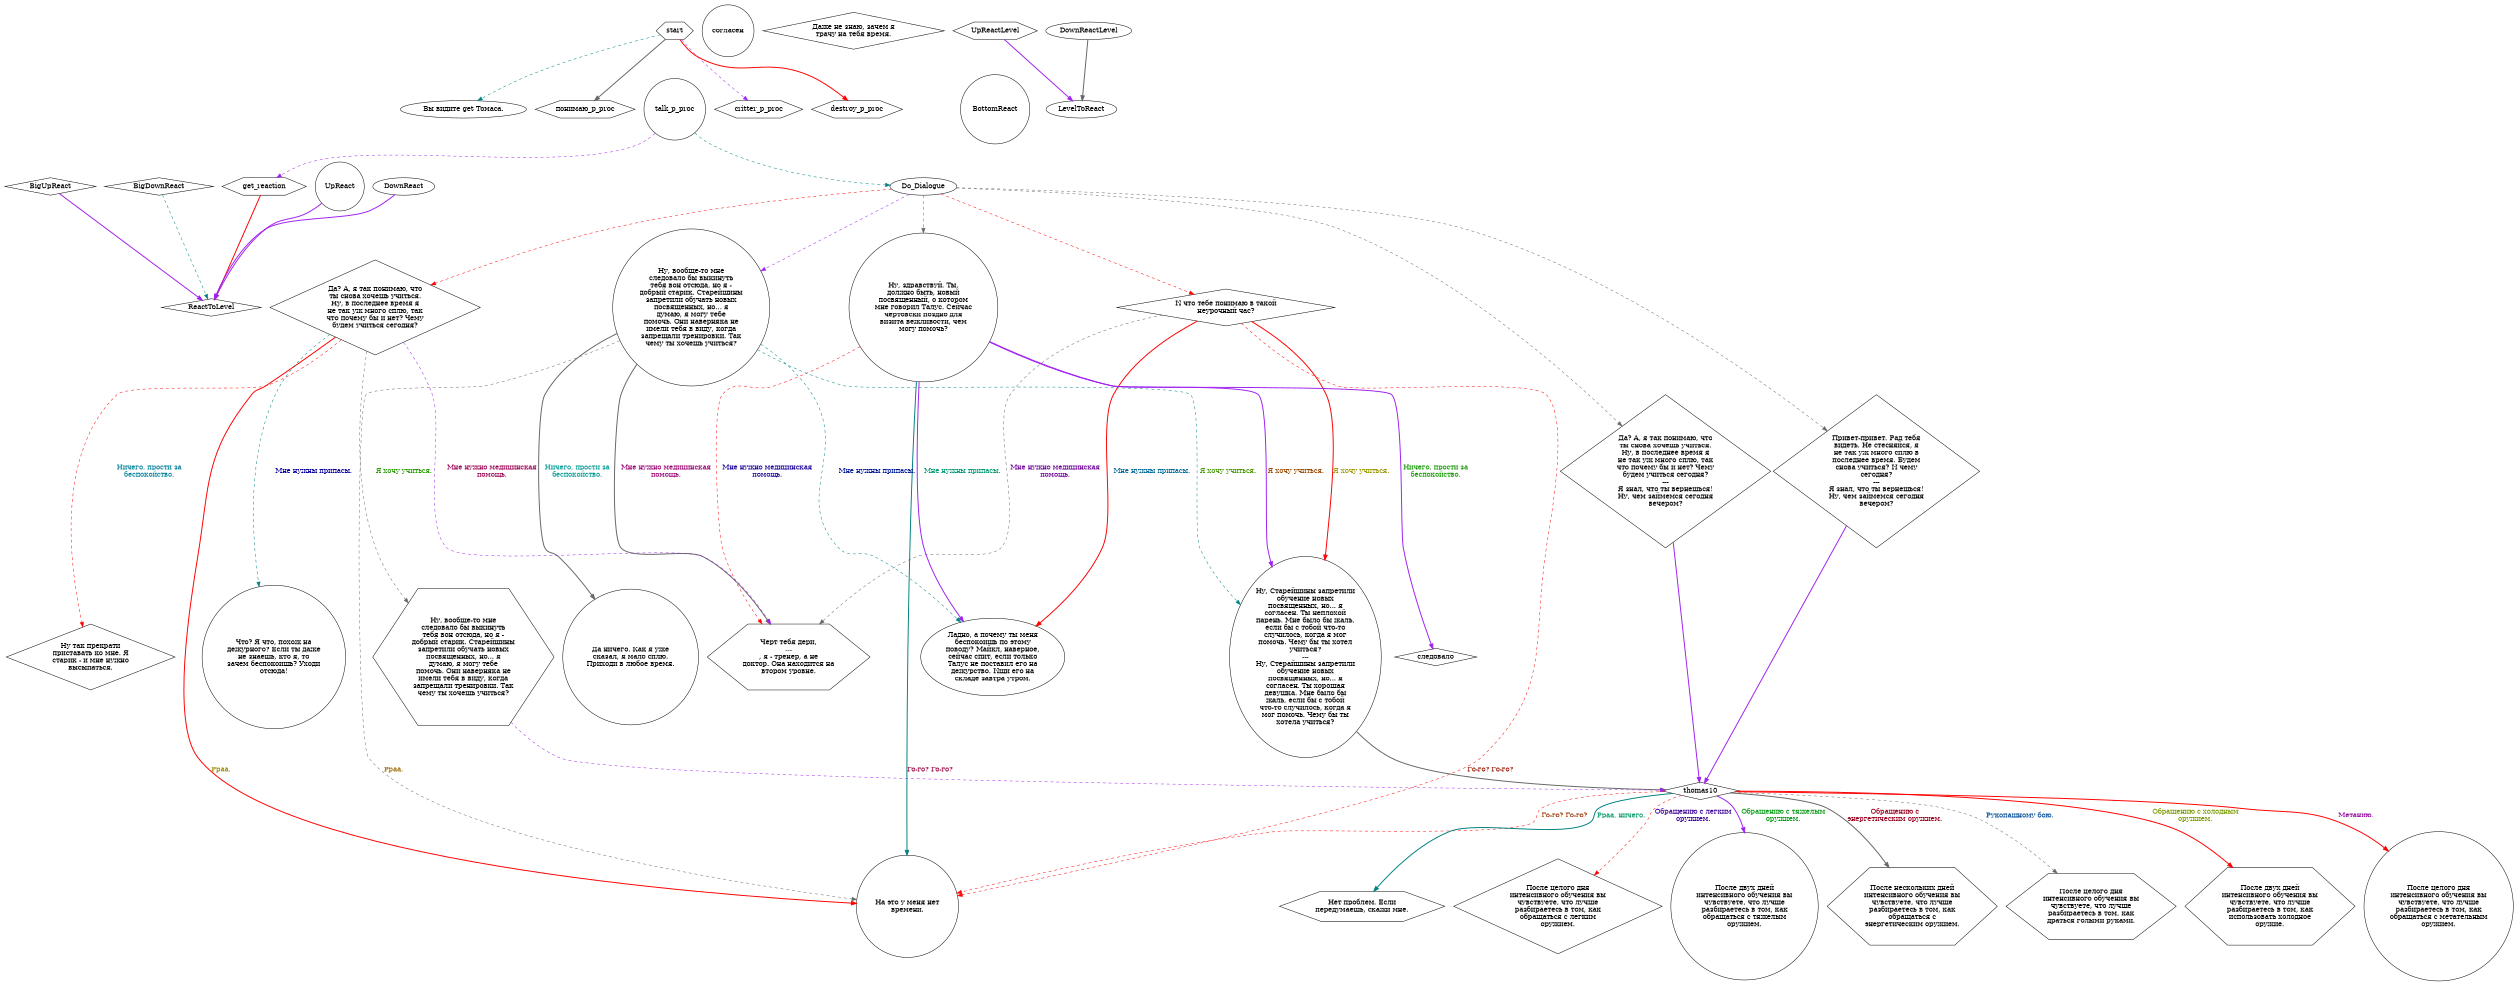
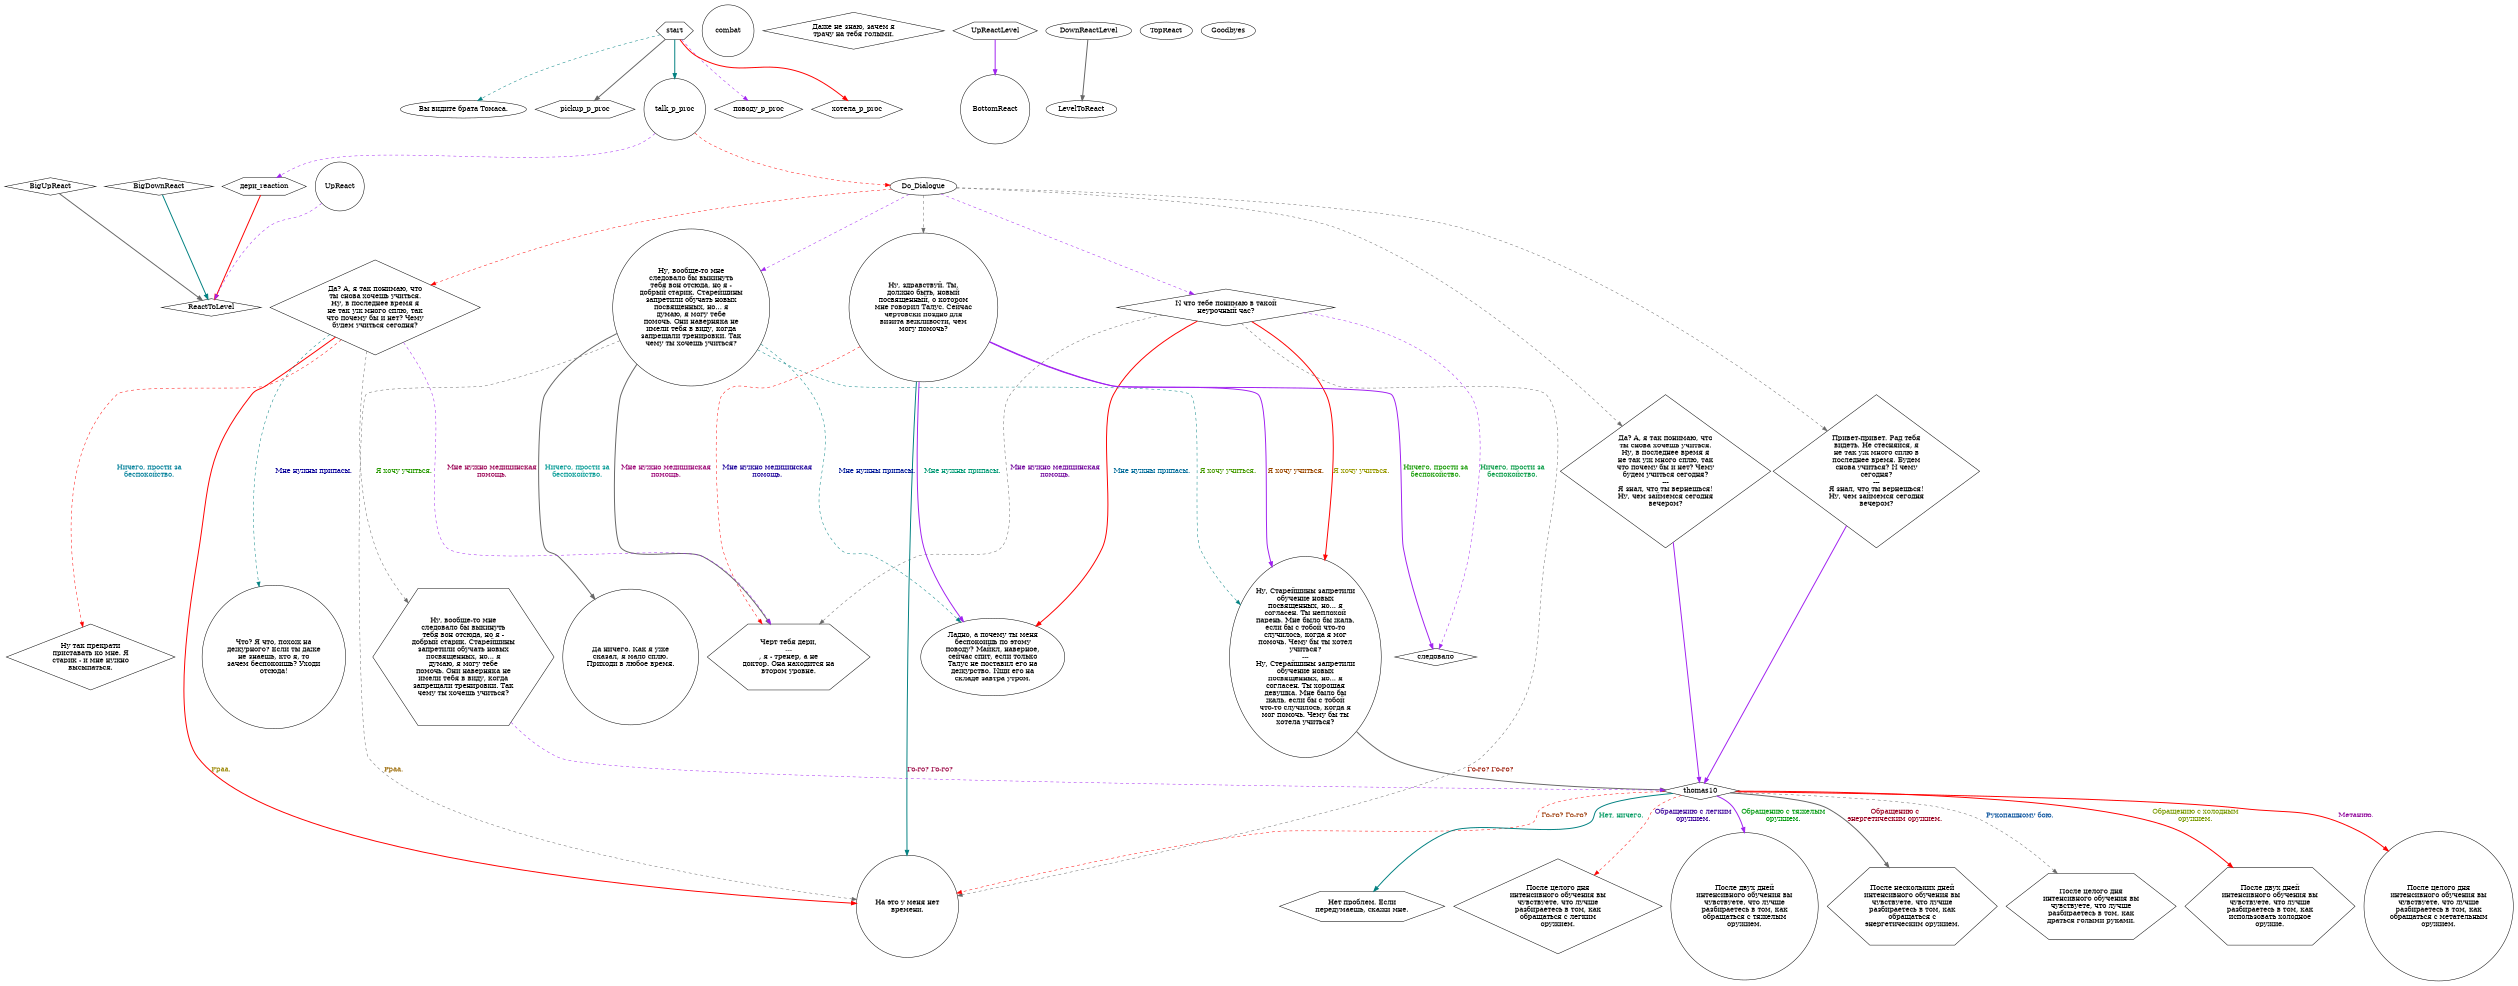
node "согласен": label "согласен" -> "combat"
node "Даже не знаю, зачем я трачу на тебя время.": label "Даже не знаю, зачем я трачу на тебя время." -> "Даже не знаю, зачем я трачу на тебя голыми."
node "TopReact": added
node "Goodbyes": added
edge "start" -> "talk_p_proc": added
edge "UpReactLevel" -> "LevelToReact": now "UpReactLevel" -> "BottomReact"
node "Вы видите get Томаса.": label "Вы видите get Томаса." -> "Вы видите брата Томаса."
node "понимаю_p_proc": label "понимаю_p_proc" -> "pickup_p_proc"
node "critter_p_proc": label "critter_p_proc" -> "поводу_p_proc"
node "destroy_p_proc": label "destroy_p_proc" -> "хотела_p_proc"
edge "talk_p_proc" -> "Do_Dialogue": color teal -> red
node "get_reaction": label "get_reaction" -> "дери_reaction"
node "DownReact": removed
edge "UpReact" -> "ReactToLevel": style bold -> dashed
edge "Do_Dialogue" -> "И что тебе понимаю в такой неурочный час?": color red -> purple
edge "BigUpReact" -> "ReactToLevel": color purple -> gray40
edge "BigDownReact" -> "ReactToLevel": style dashed -> bold
edge "И что тебе понимаю в такой неурочный час?" -> "следовало": added, label "Ничего, прости за беспокойство."
edge "И что тебе понимаю в такой неурочный час?" -> "На это у меня нет времени.": color red -> gray40
edge "thomas10" -> "Нет проблем. Если передумаешь, скажи мне.": label "Рраа, ничего." -> "Нет, ничего."
